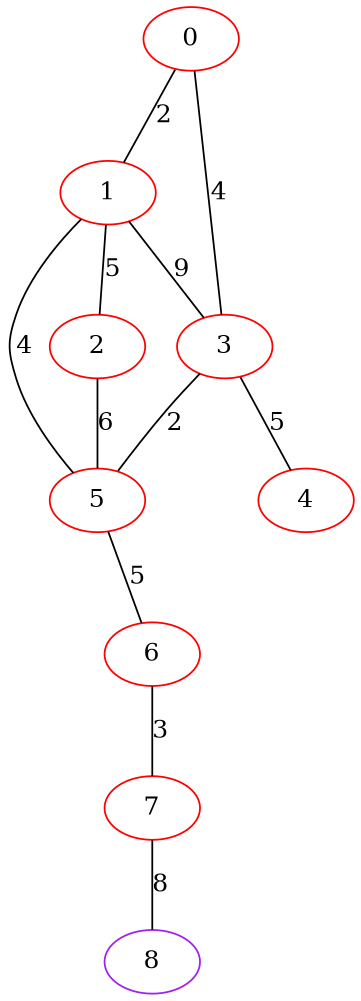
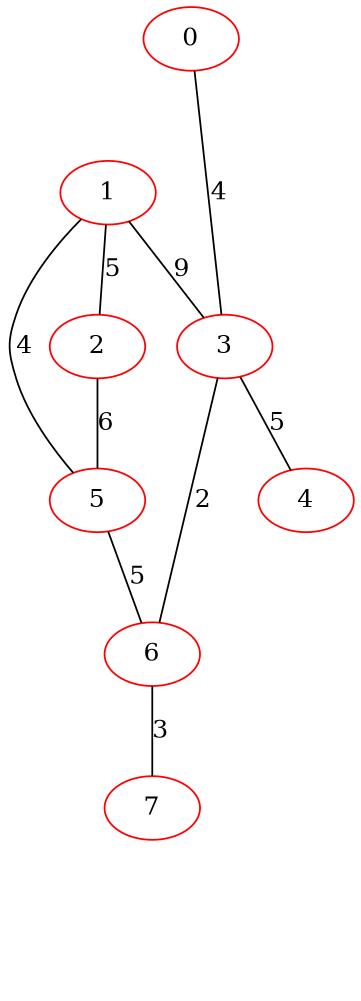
edge "0" -- "1": removed, label "2"
edge "3" -- "5": now "3" -- "6"
node "8": removed
